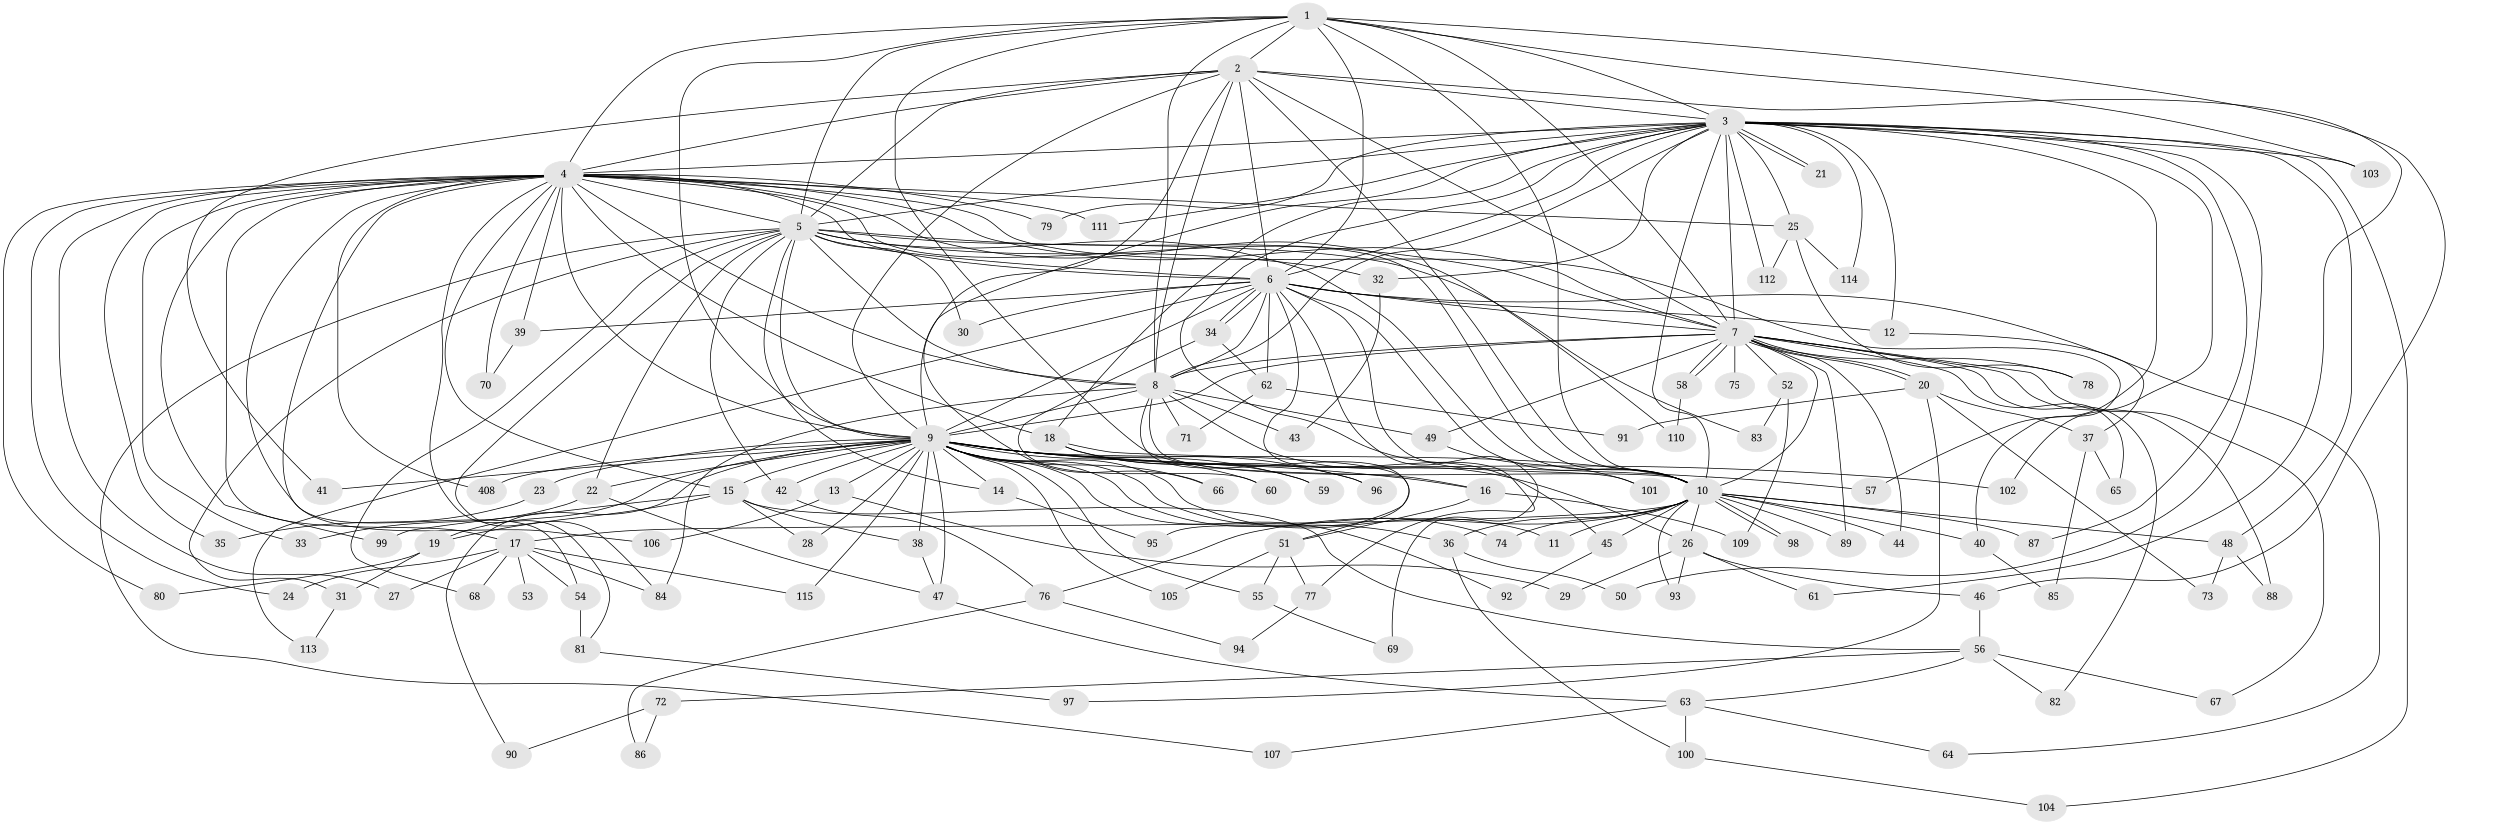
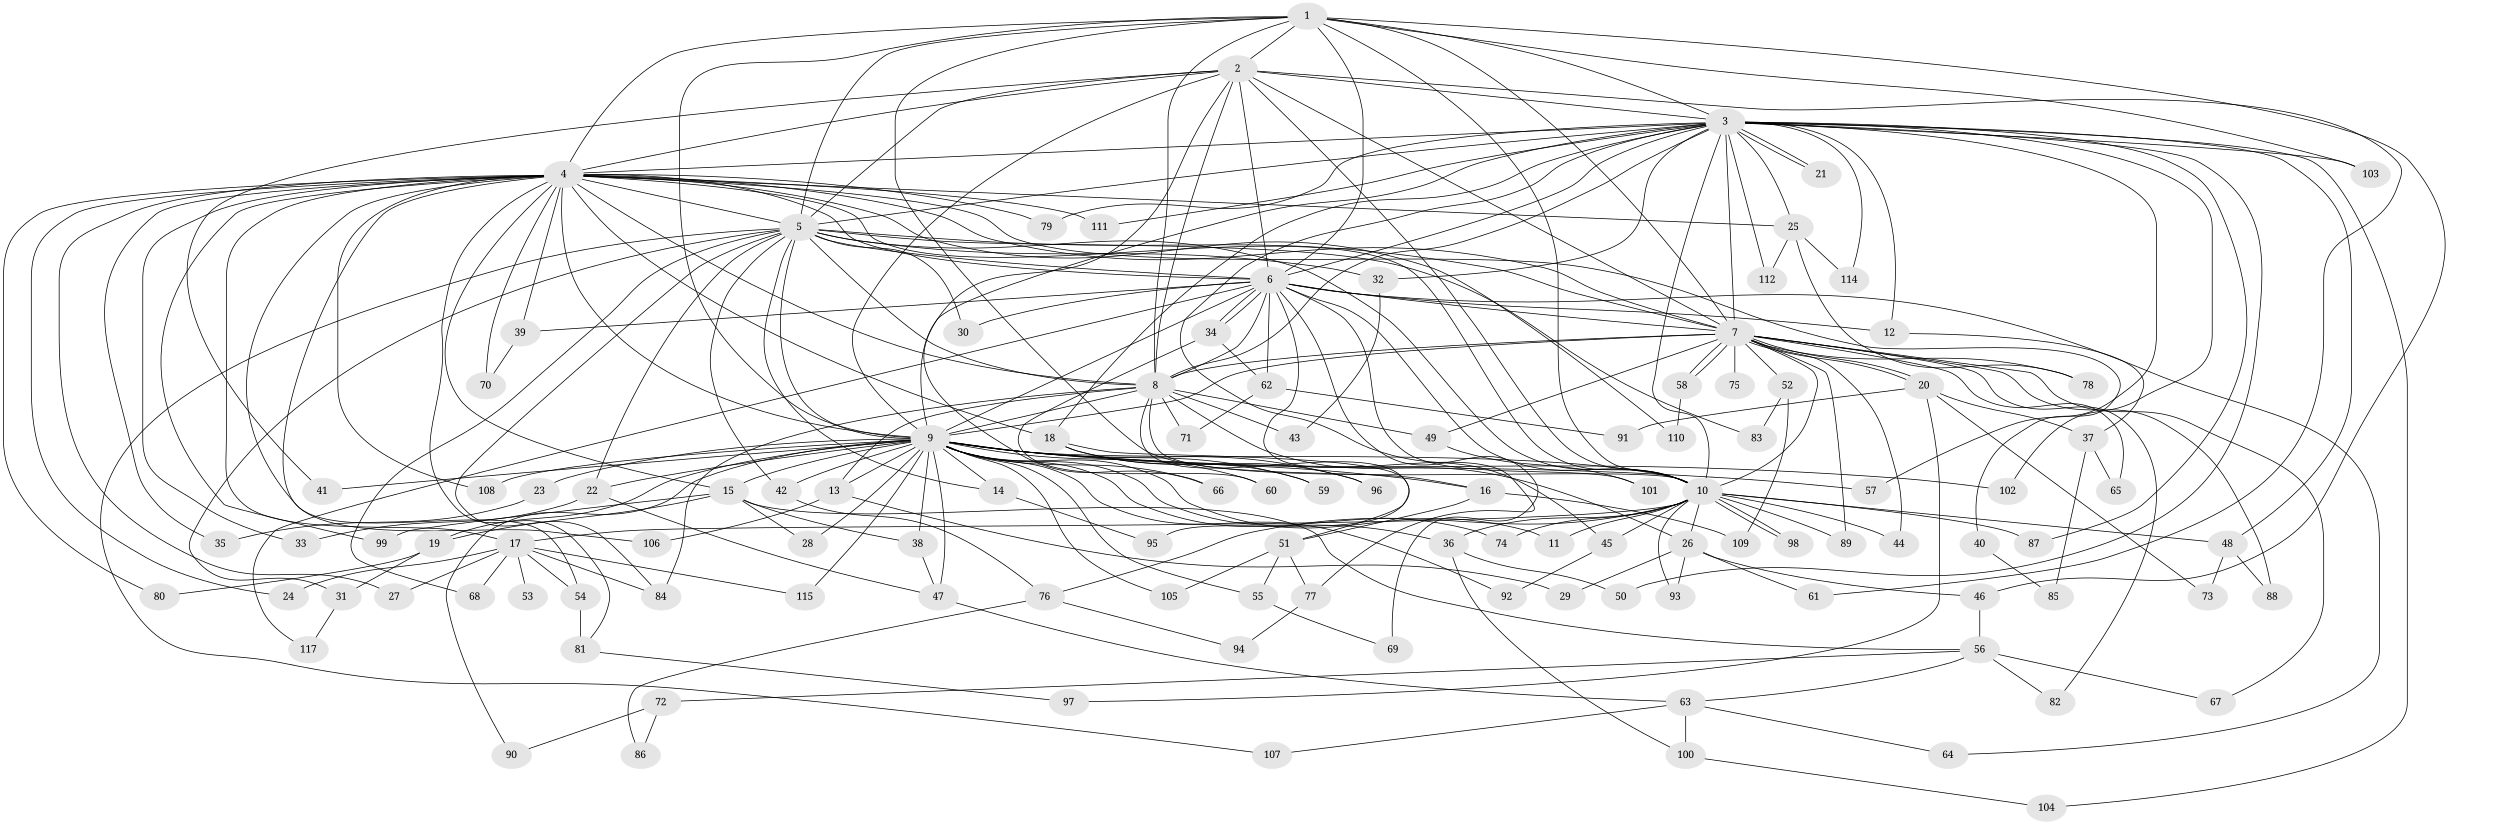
edge "8" -- "13": added
node "408": label "408" -> "108"
edge "10" -- "40": removed
node "113": label "113" -> "117"
